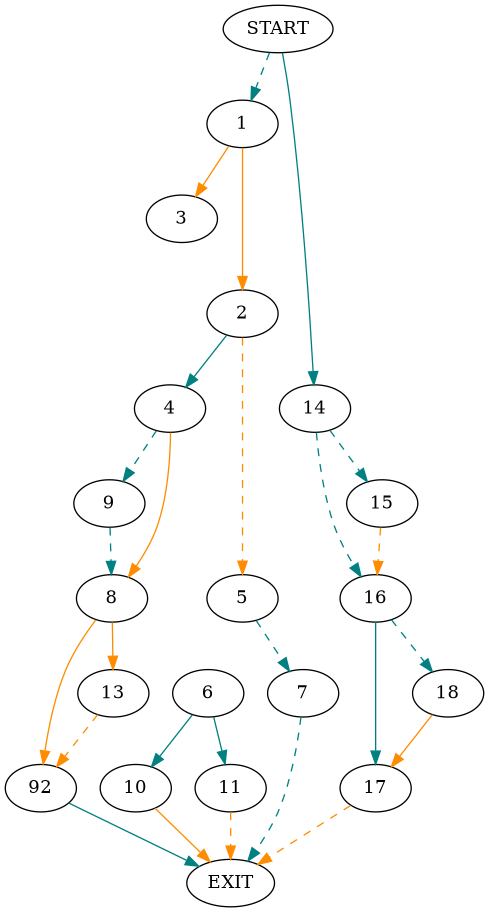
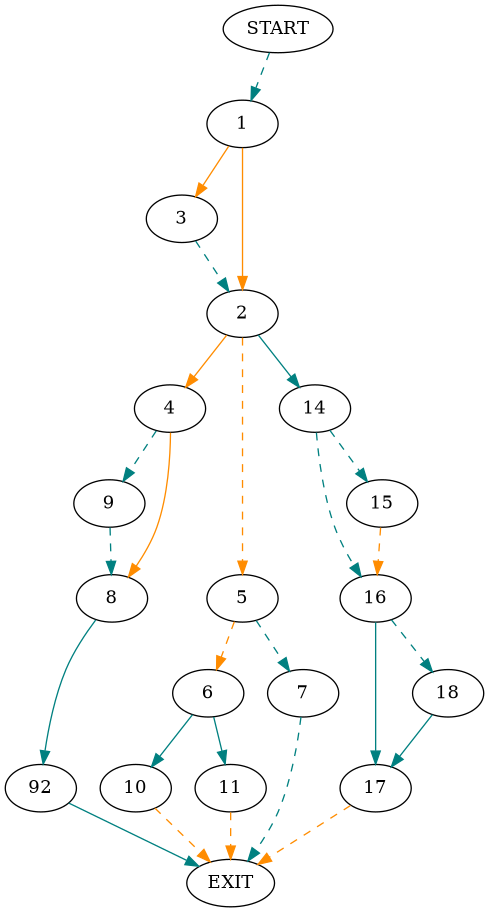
edge "START" -> "14": now "2" -> "14"
edge "3" -> "2": added
edge "2" -> "4": color teal -> darkorange
edge "5" -> "6": added
edge "8" -> "92": color darkorange -> teal
node "13": removed
edge "18" -> "17": color darkorange -> teal
edge "10" -> "EXIT": style solid -> dashed
